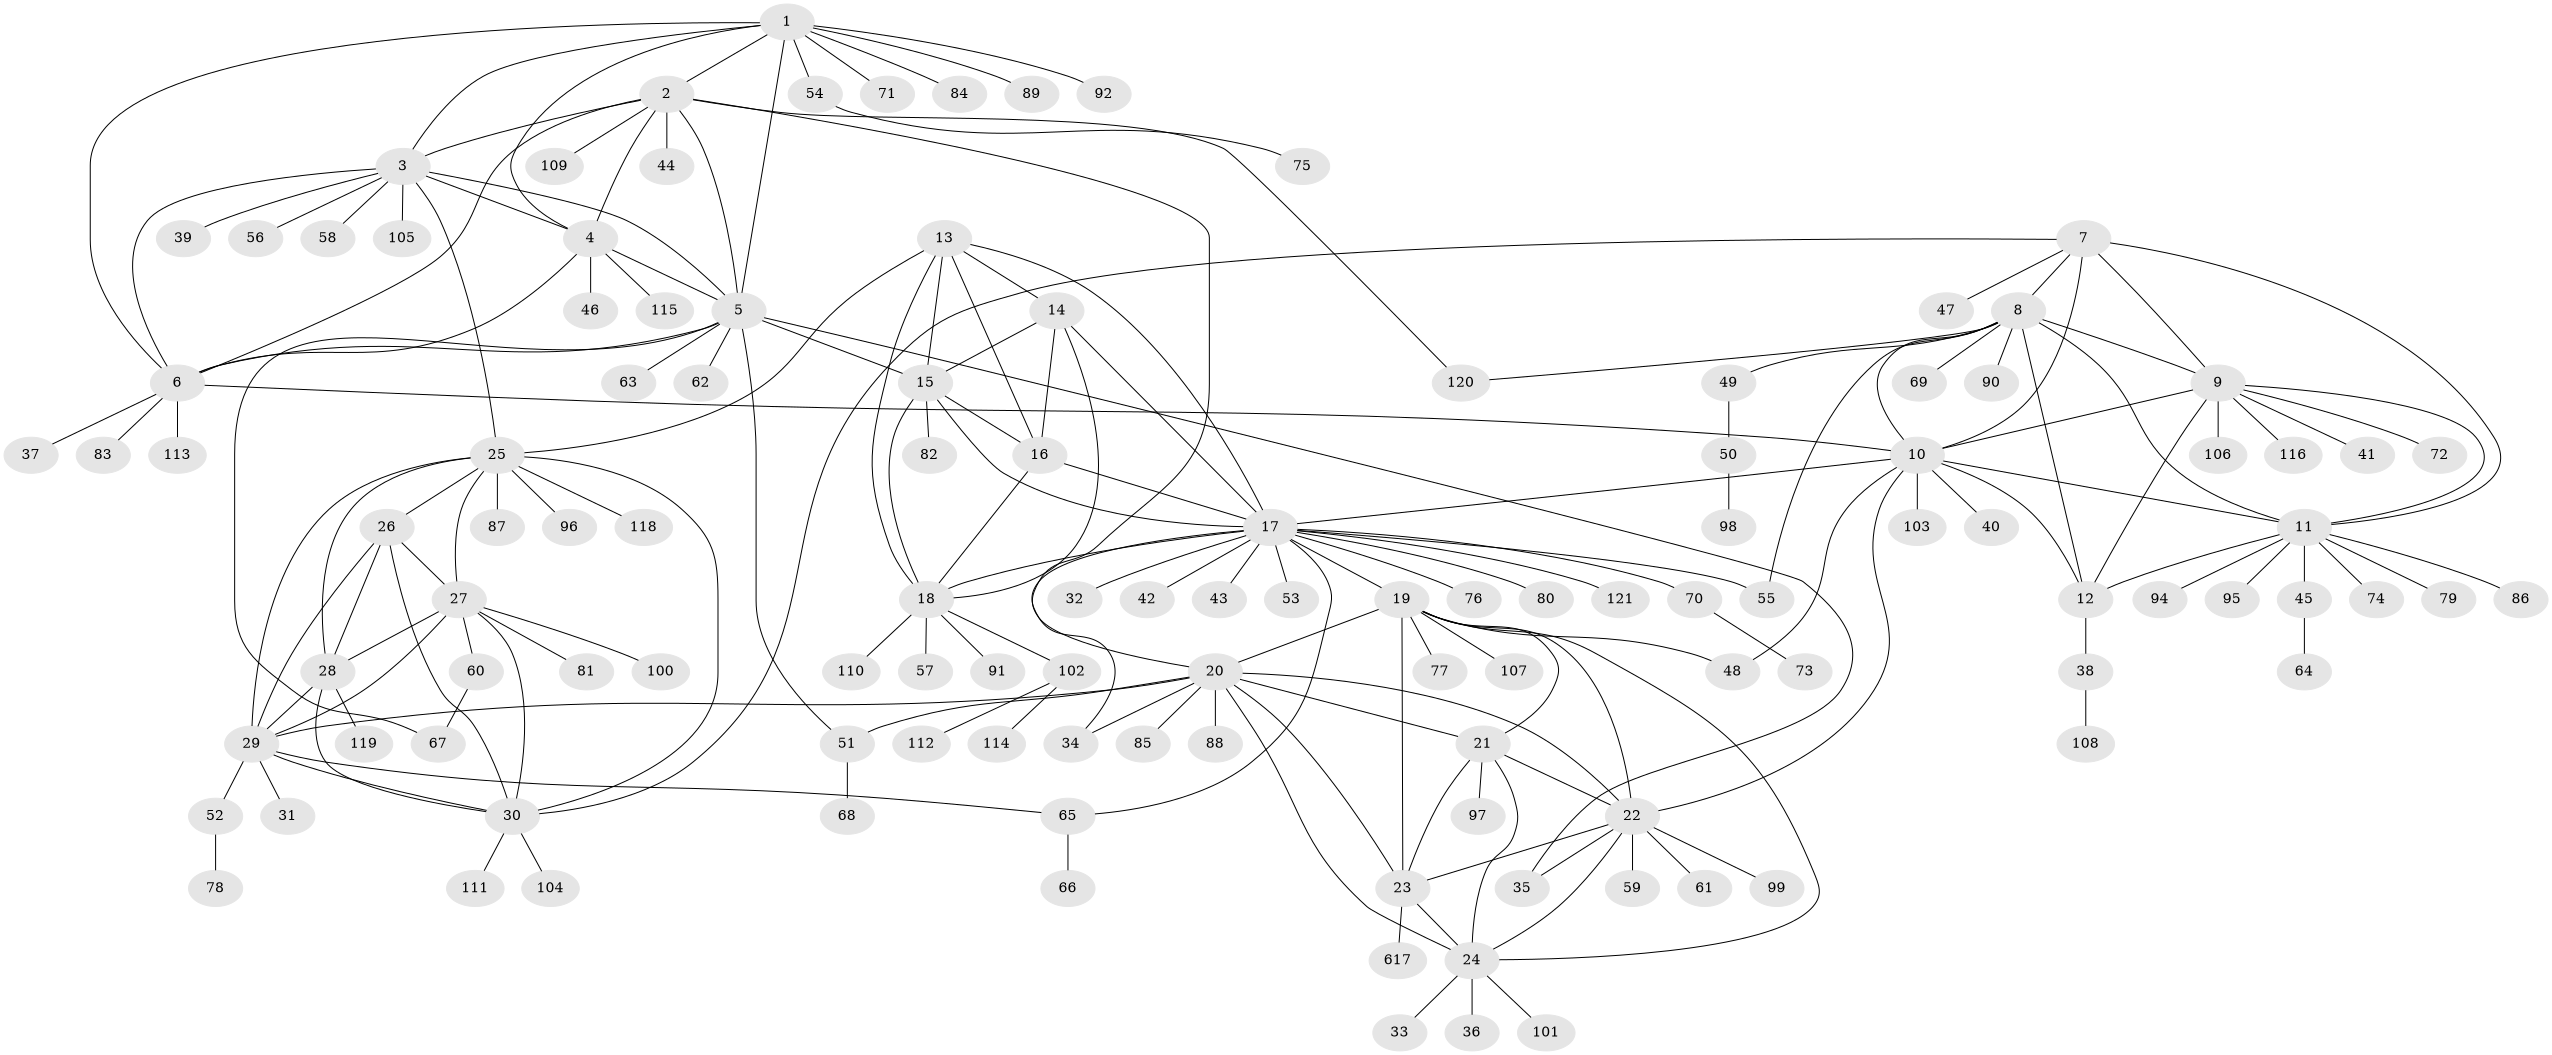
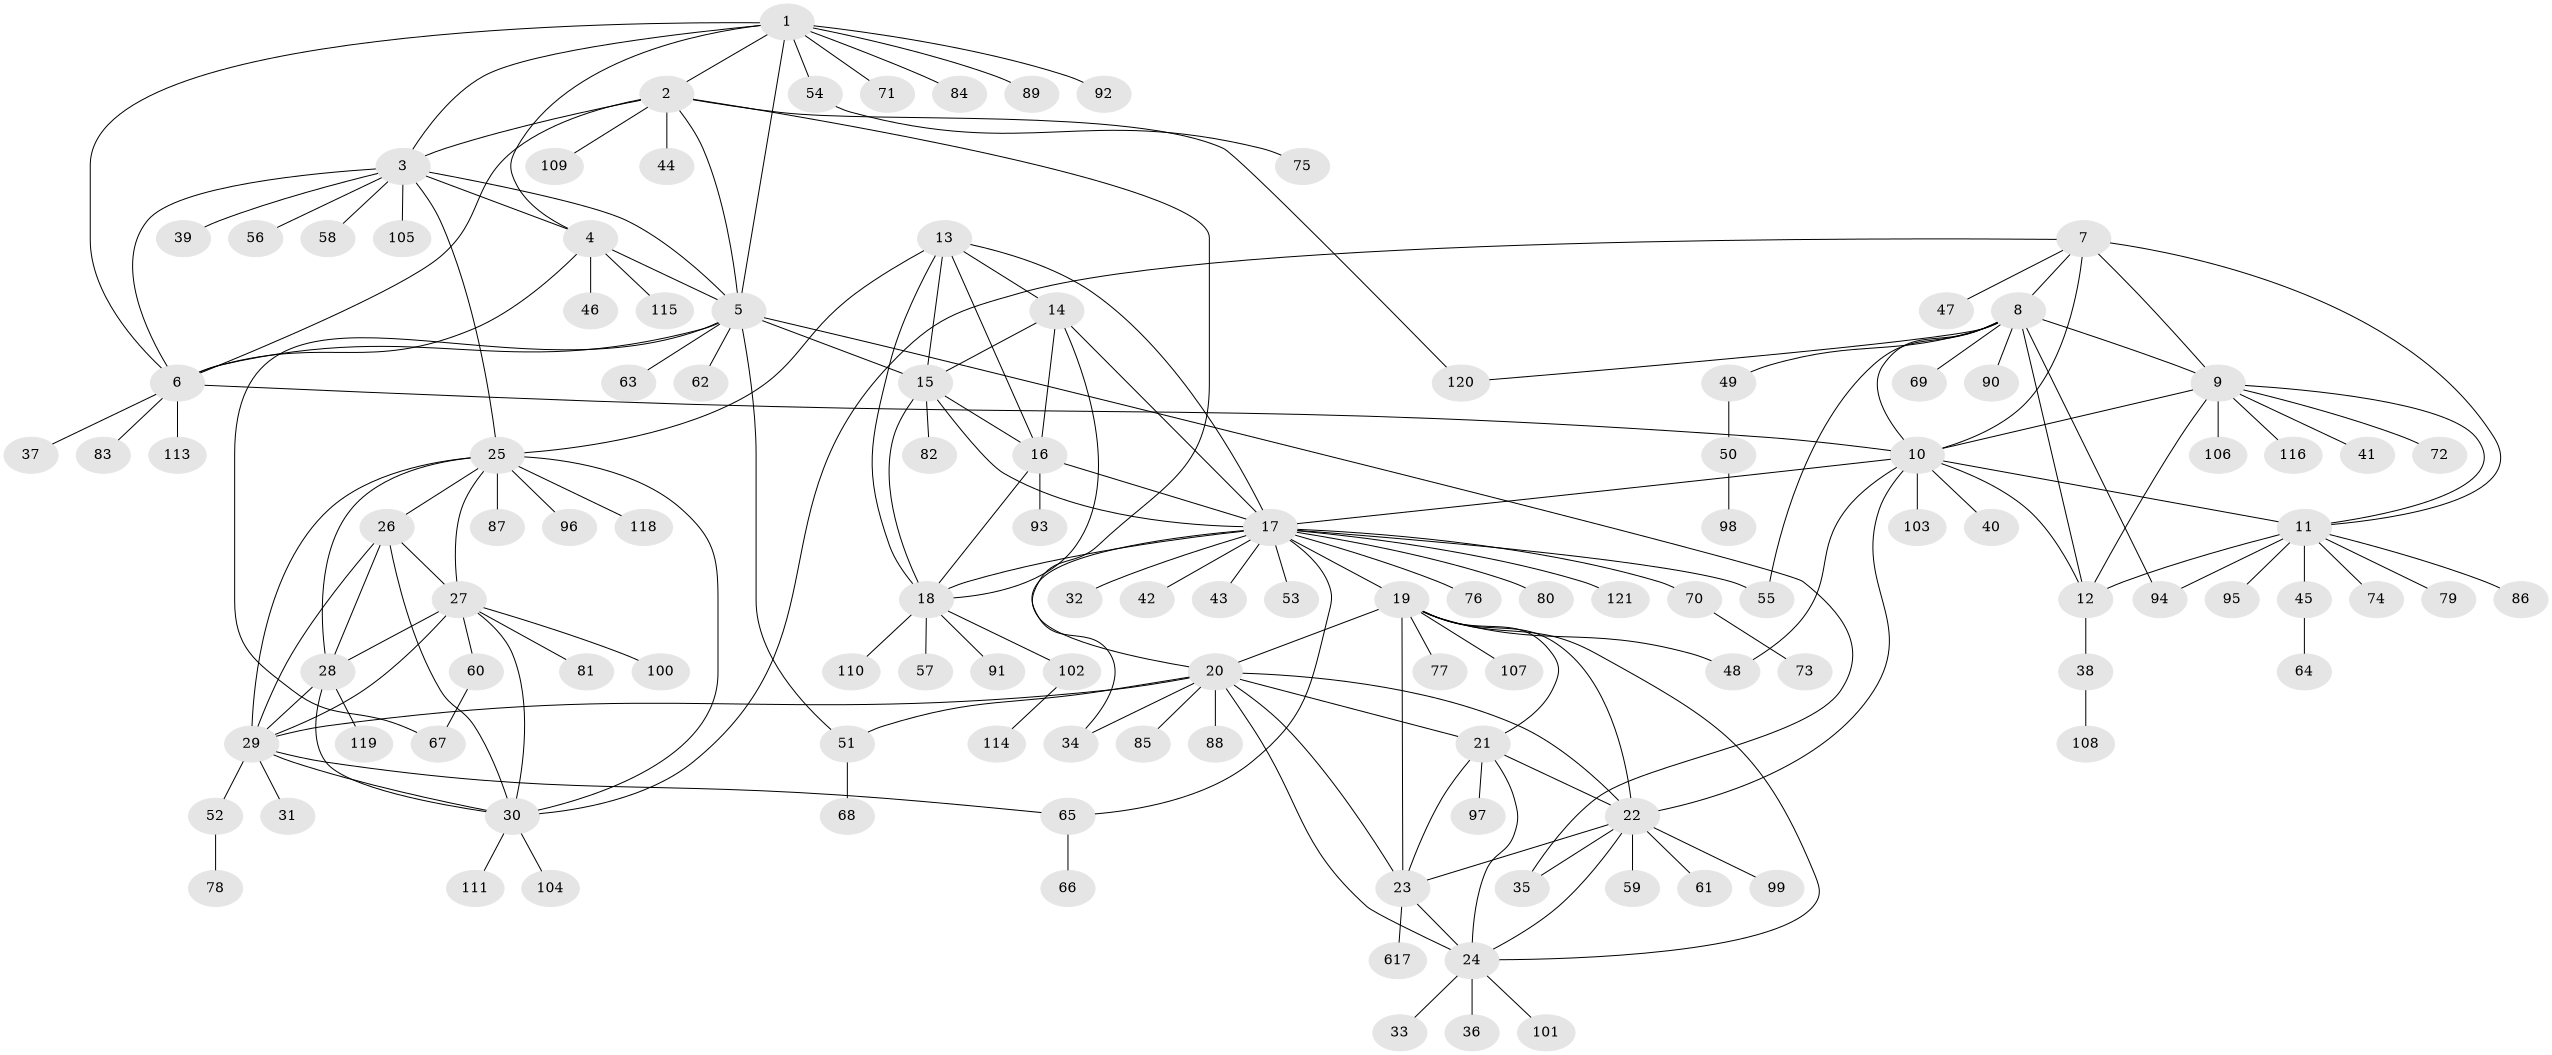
edge "2" -- "4": removed
edge "8" -- "11": now "8" -- "94"
node "93": added
node "112": removed
